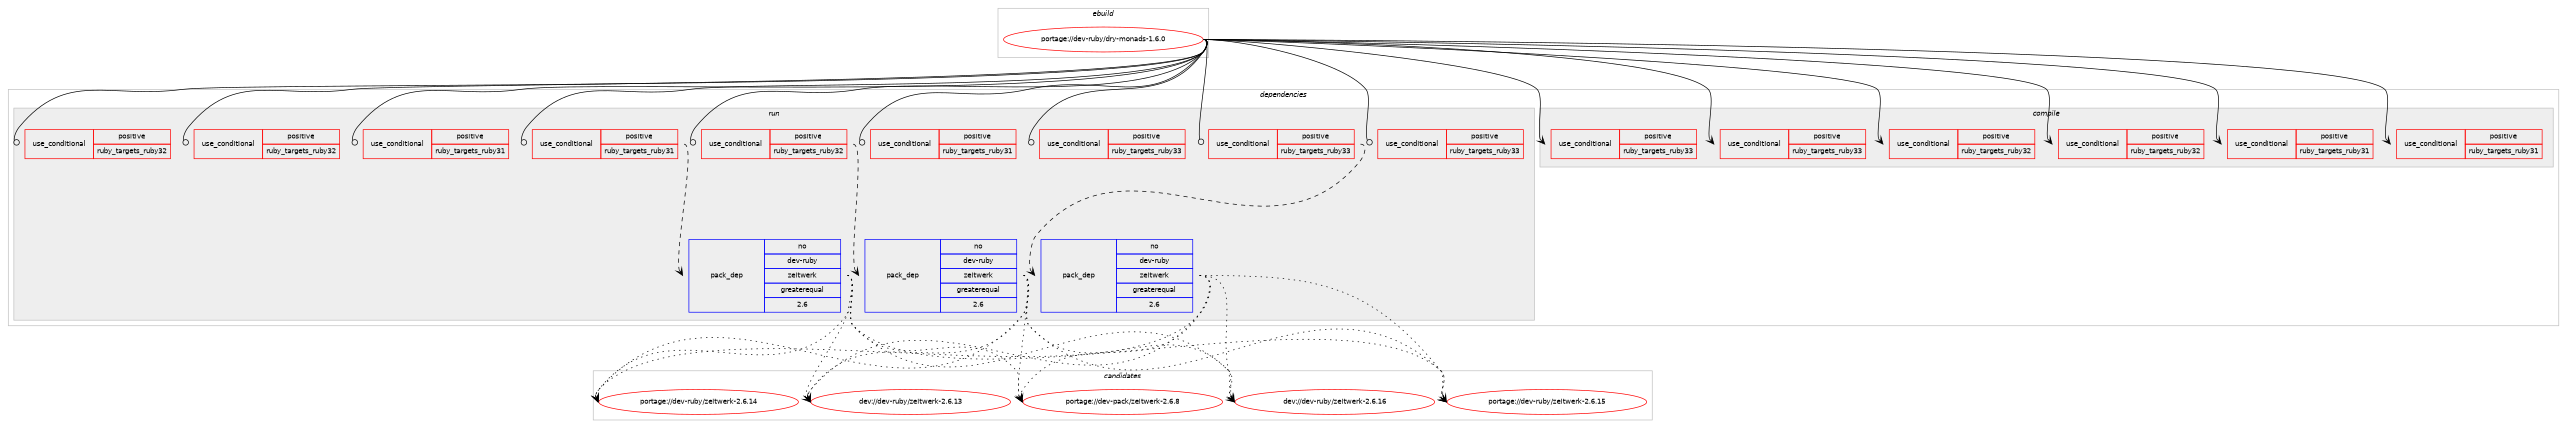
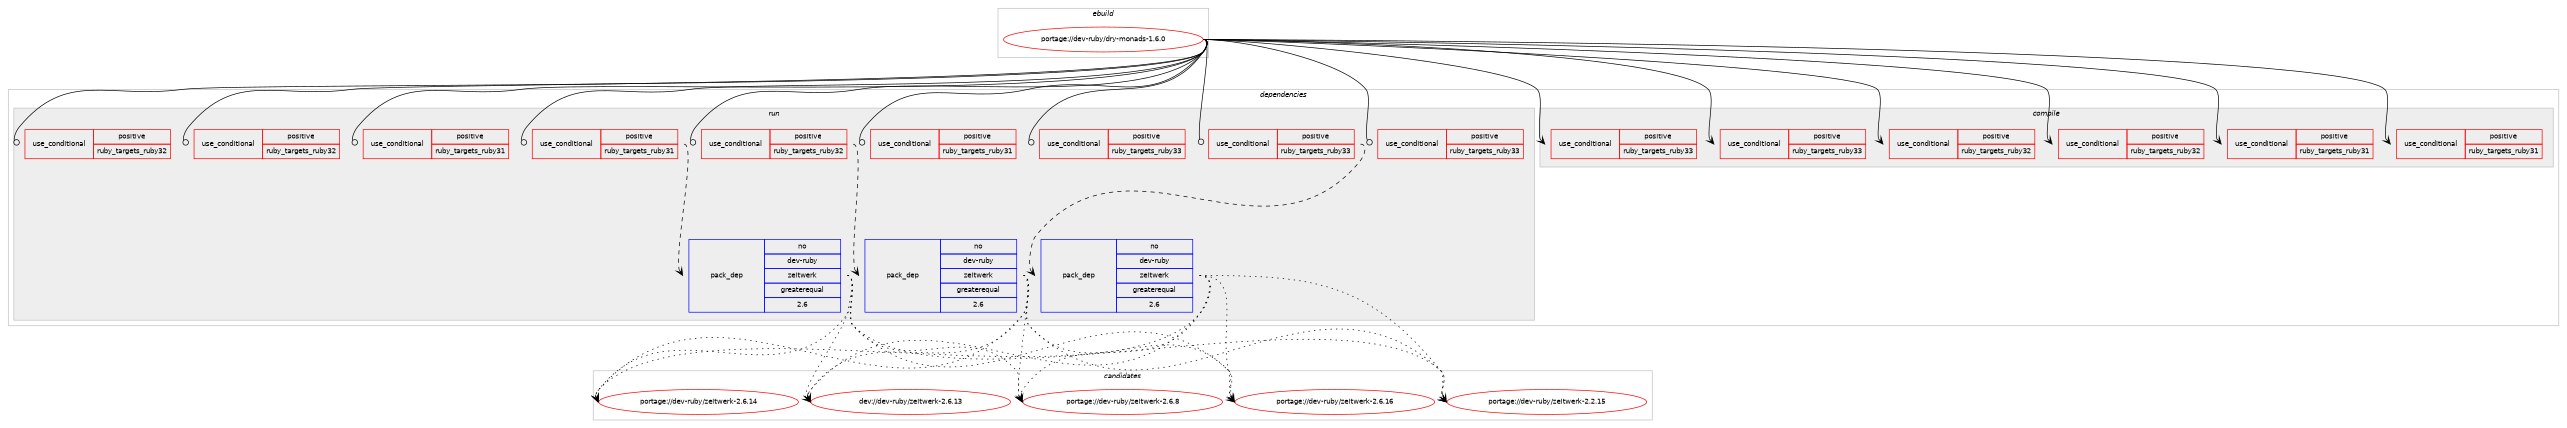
node "portage://dev-pack/zeitwerk-2.6.8": label "portage://dev-pack/zeitwerk-2.6.8" -> "portage://dev-ruby/zeitwerk-2.6.8"
node "dev://dev-ruby/zeitwerk-2.6.16": label "dev://dev-ruby/zeitwerk-2.6.16" -> "portage://dev-ruby/zeitwerk-2.6.16"
node "portage://dev-ruby/zeitwerk-2.6.15": label "portage://dev-ruby/zeitwerk-2.6.15" -> "portage://dev-ruby/zeitwerk-2.2.15"
